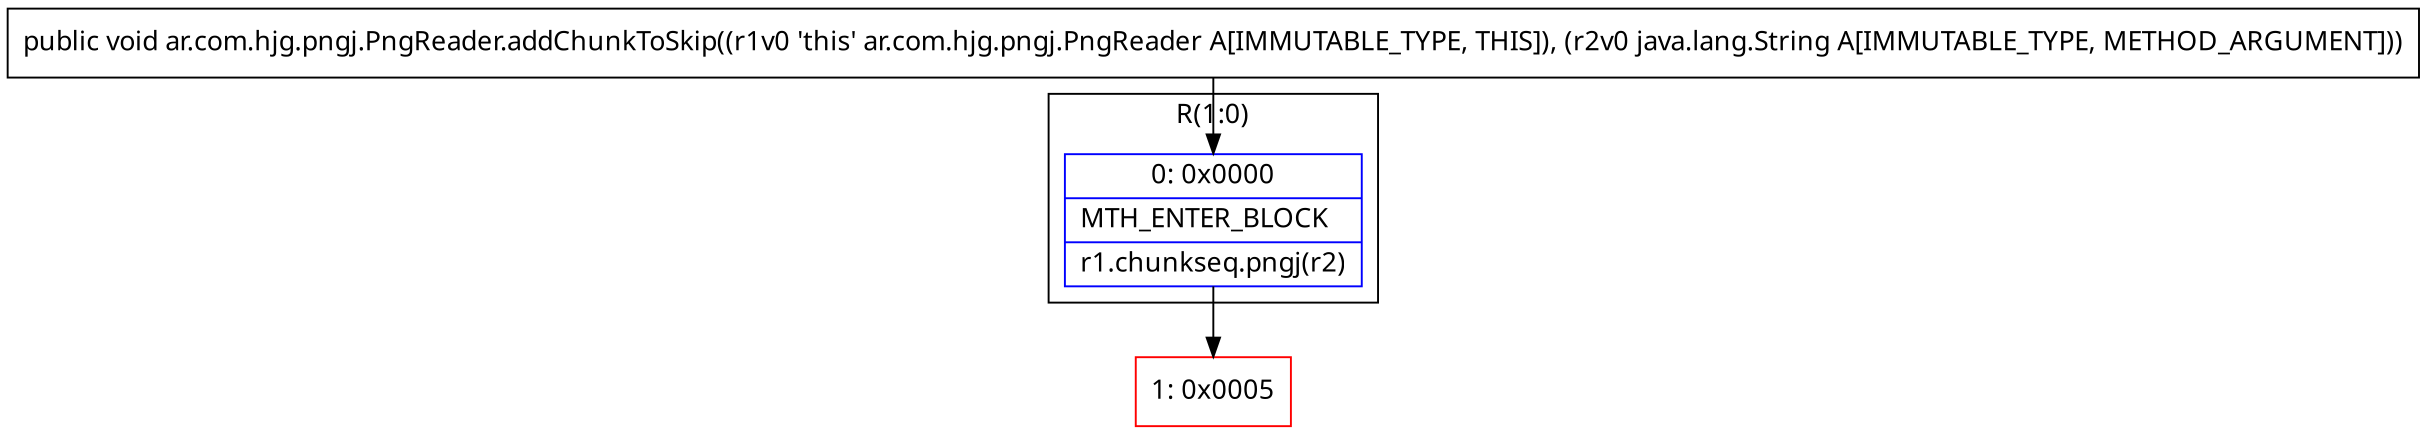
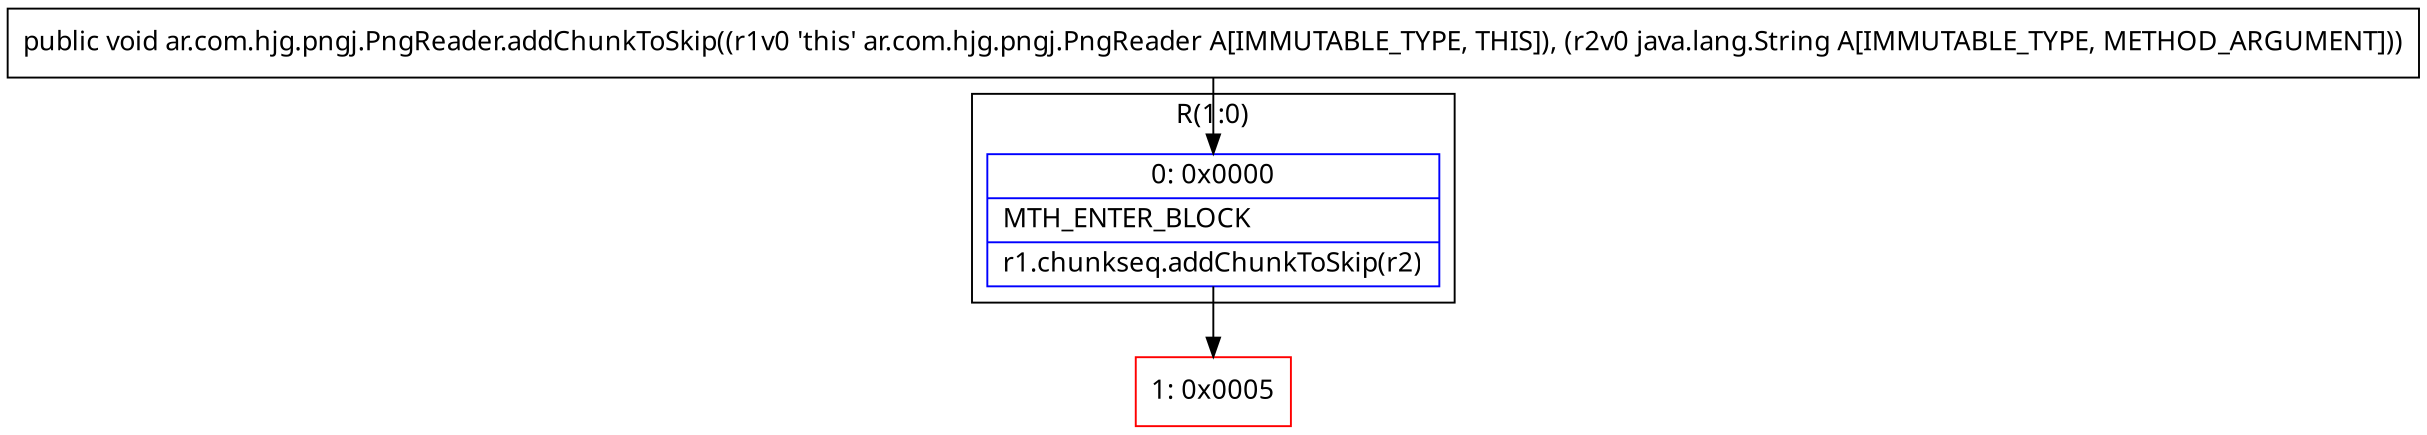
node "0: 0x0000": text "r1.chunkseq.pngj(r2)" -> "r1.chunkseq.addChunkToSkip(r2)"
